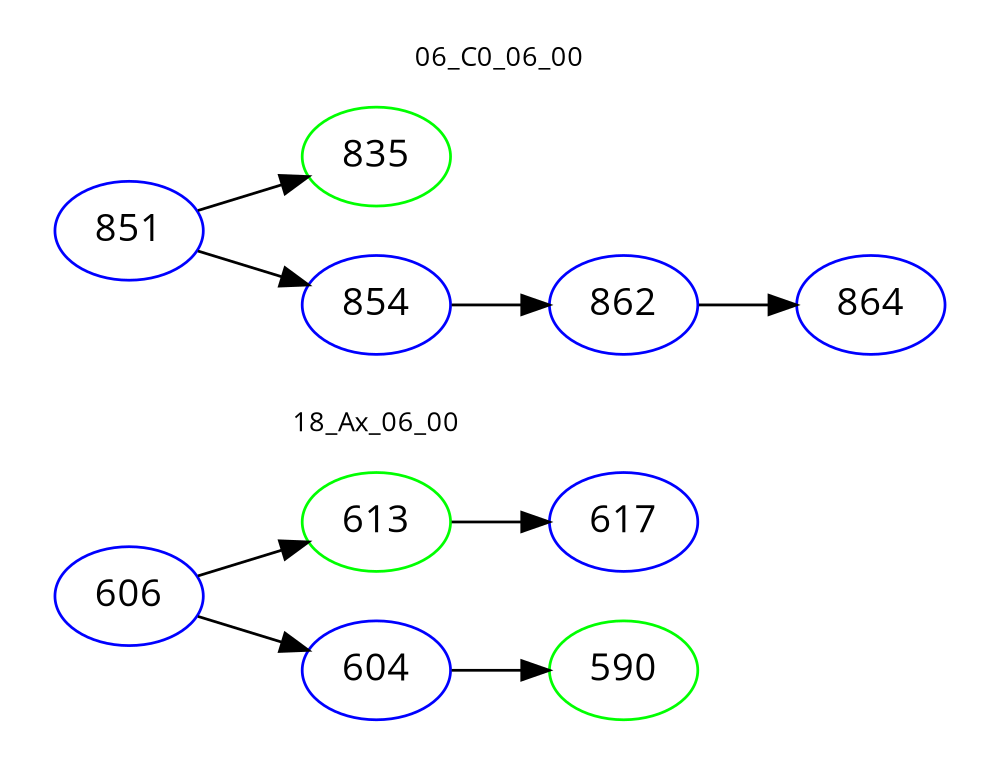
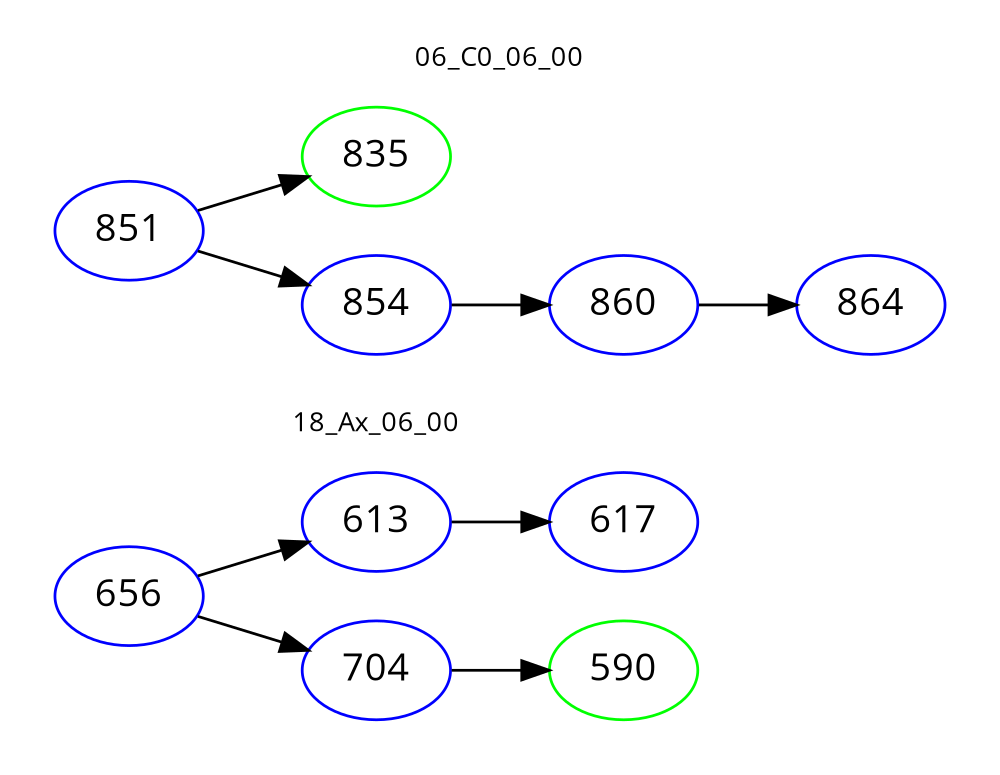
node "862": label "862" -> "860"
node "613": color green -> blue
node "606": label "606" -> "656"
node "604": label "604" -> "704"
